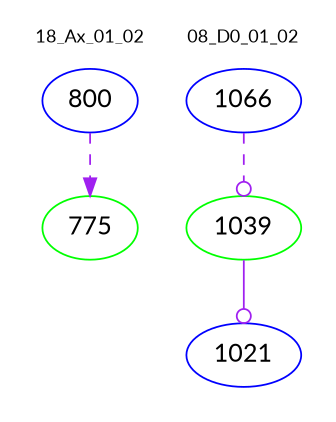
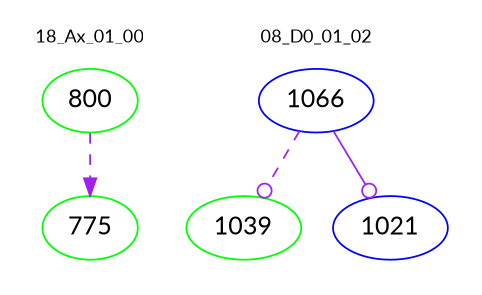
cluster "18_Ax_01_02": label "18_Ax_01_02" -> "18_Ax_01_00"
node "800": color blue -> green
edge "1039" -> "1021": now "1066" -> "1021"
